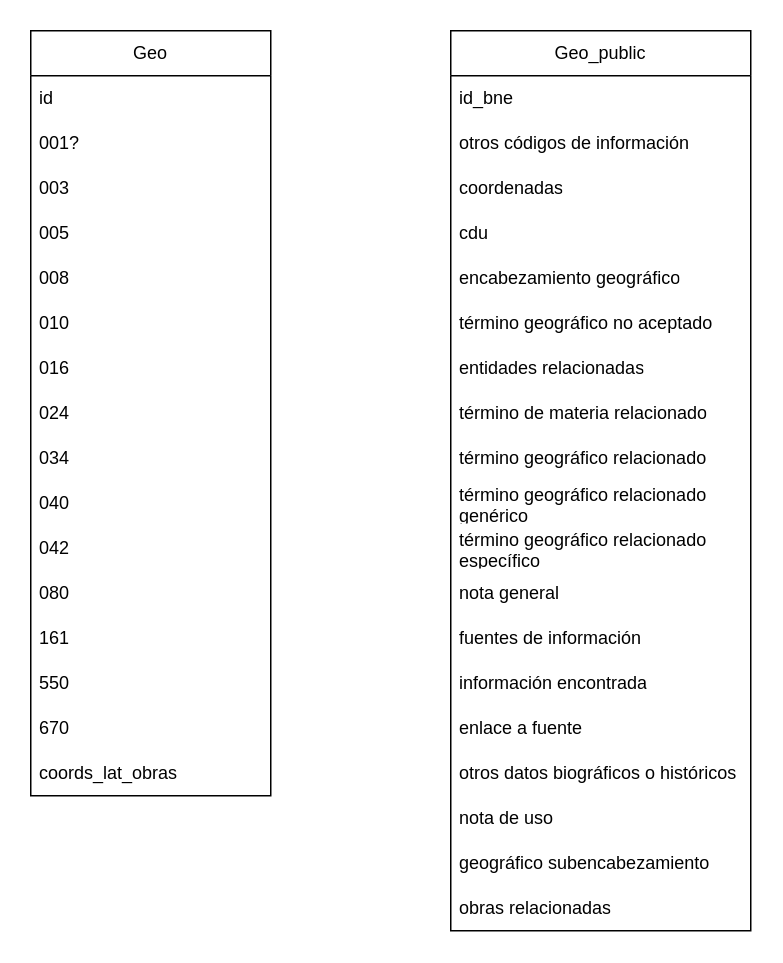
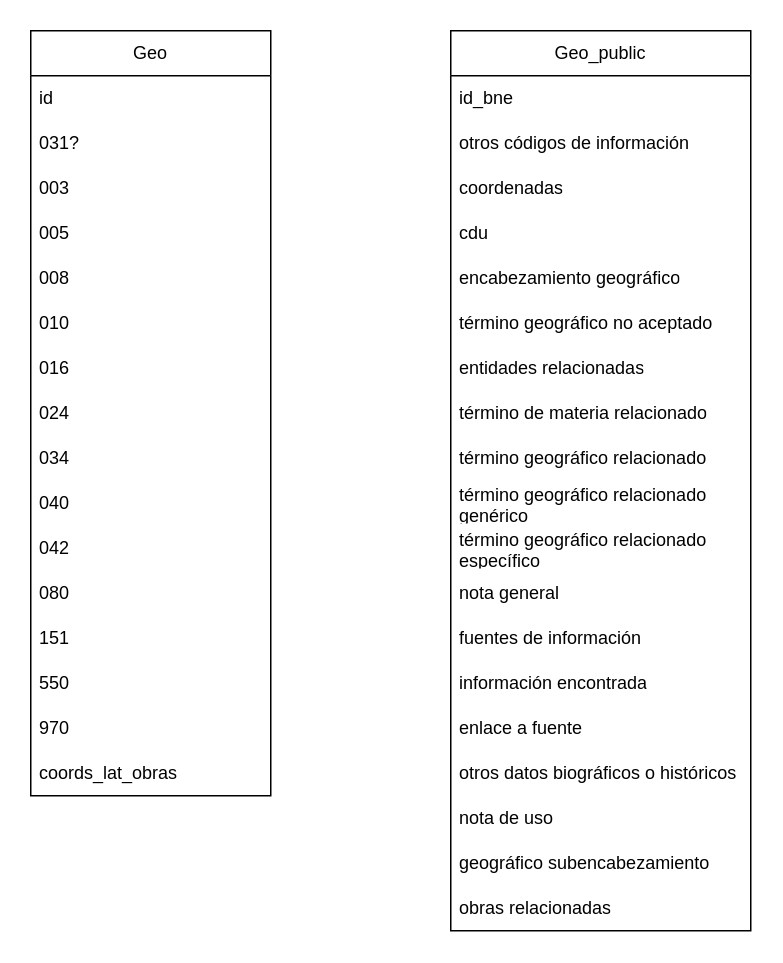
node "001?": label "001?" -> "031?"
node "161": label "161" -> "151"
node "670": label "670" -> "970"
